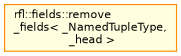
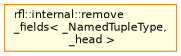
node "rfl::fields::remove _fields< _NamedTupleType, _head >": label "rfl::fields::remove _fields< _NamedTupleType, _head >" -> "rfl::internal::remove _fields< _NamedTupleType, _head >"
